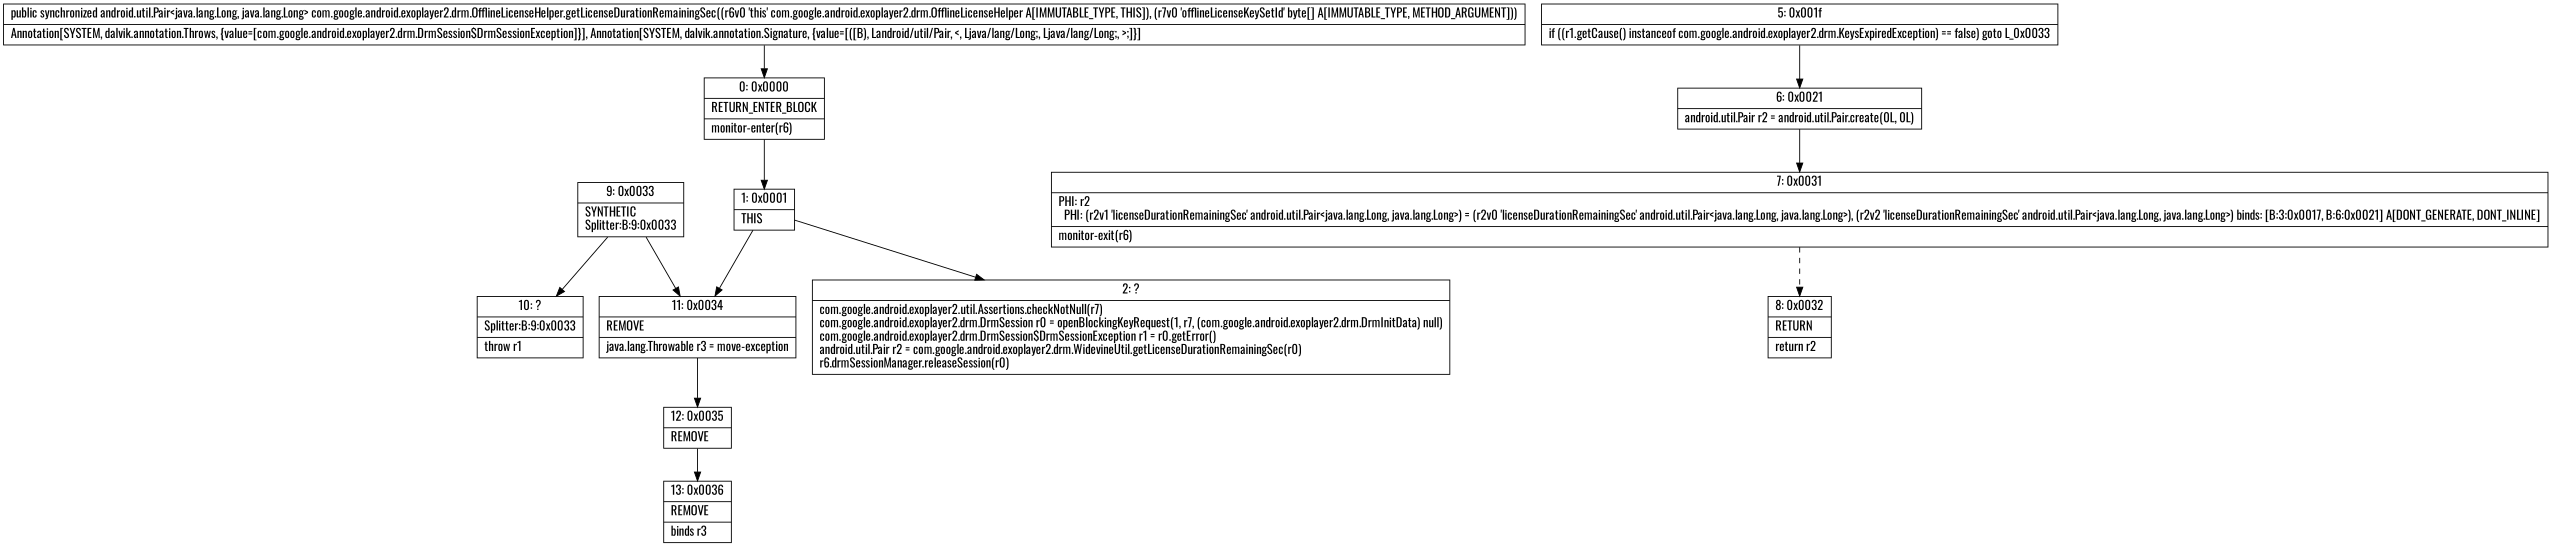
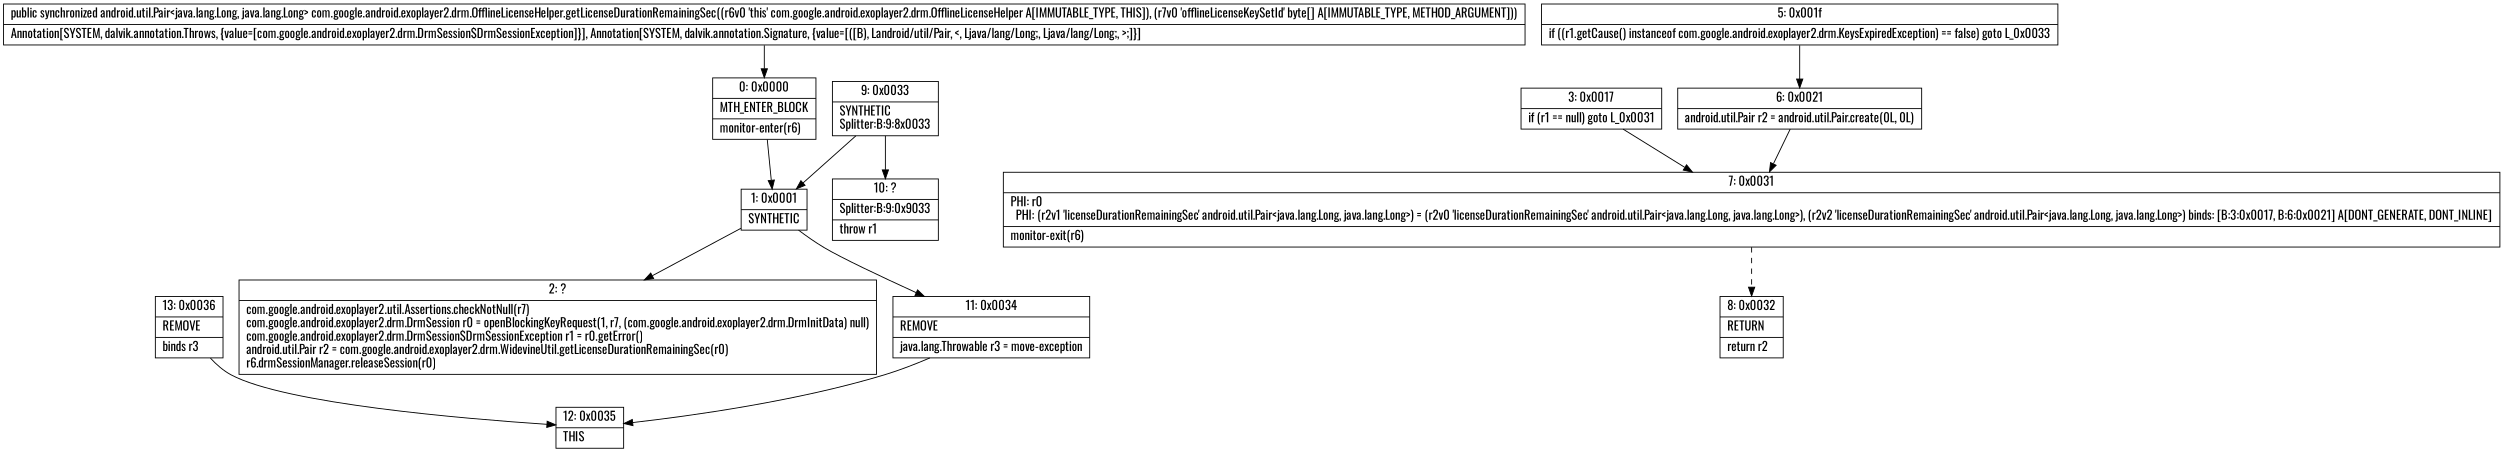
node "0: 0x0000": text "RETURN_ENTER_BLOCK" -> "MTH_ENTER_BLOCK"
node "3: 0x0017": added
node "7: 0x0031": text "PHI: r2" -> "PHI: r0"
node "1: 0x0001": text "THIS" -> "SYNTHETIC"
node "9: 0x0033": text "Splitter:B:9:0x0033" -> "Splitter:B:9:8x0033"
edge "9: 0x0033" -> "11: 0x0034": now "9: 0x0033" -> "1: 0x0001"
node "10: ?": text "Splitter:B:9:0x0033" -> "Splitter:B:9:0x9033"
node "12: 0x0035": text "REMOVE" -> "THIS"
edge "12: 0x0035" -> "13: 0x0036": reversed
